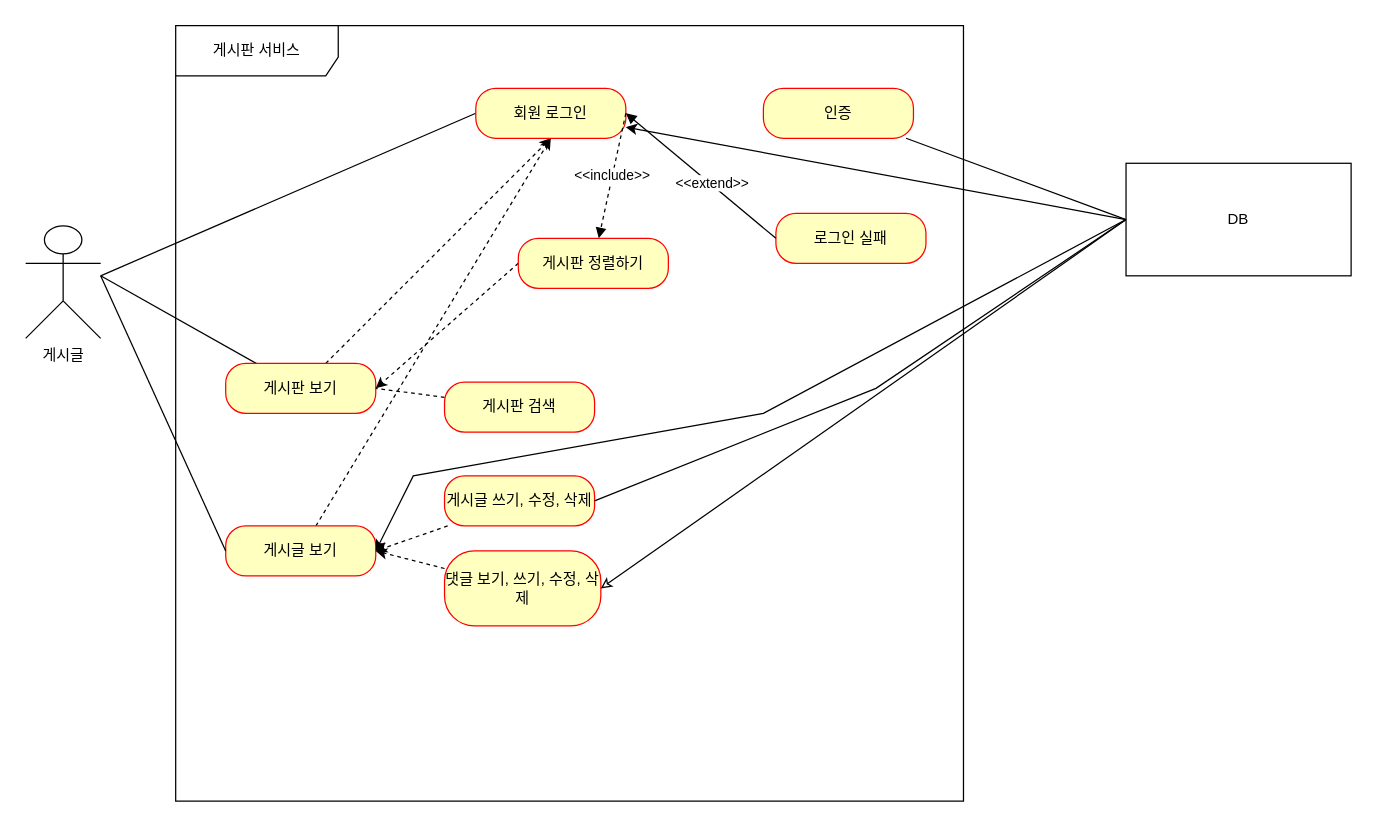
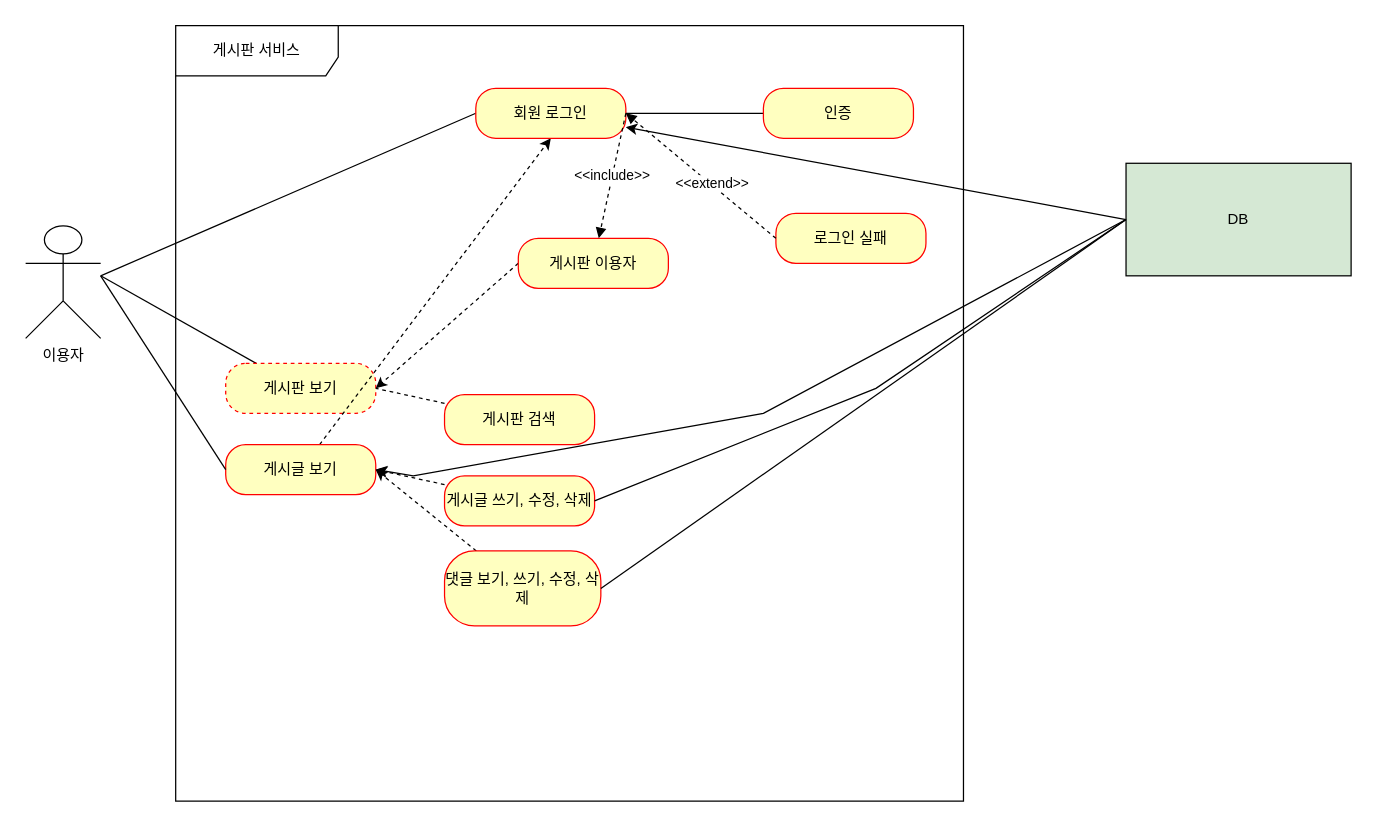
edge "로그인 실패" -> "회원 로그인": style solid -> dashed
edge "인증" -- "DB": now "인증" -- "회원 로그인"
node "DB": fillcolor #ffffff -> #d5e8d4
edge "게시판 보기" -> "회원 로그인": removed
node "게시판 정렬하기": label "게시판 정렬하기" -> "게시판 이용자"
node "게시글": label "게시글" -> "이용자"
node "게시판 보기": style solid -> dashed
node "게시판 검색": moved (519, 407) -> (519, 419)
node "게시글 보기": moved (301, 551) -> (301, 469)
edge "DB" -> "댓글 보기, 쓰기, 수정, 삭제": arrowhead classic -> none
